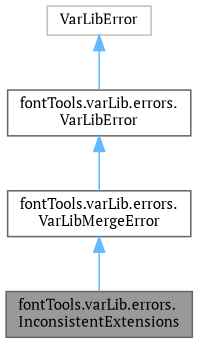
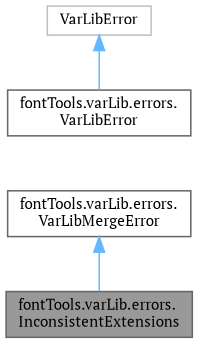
edge "fontTools.varLib.errors. VarLibMergeError" -> "fontTools.varLib.errors. VarLibError": removed
